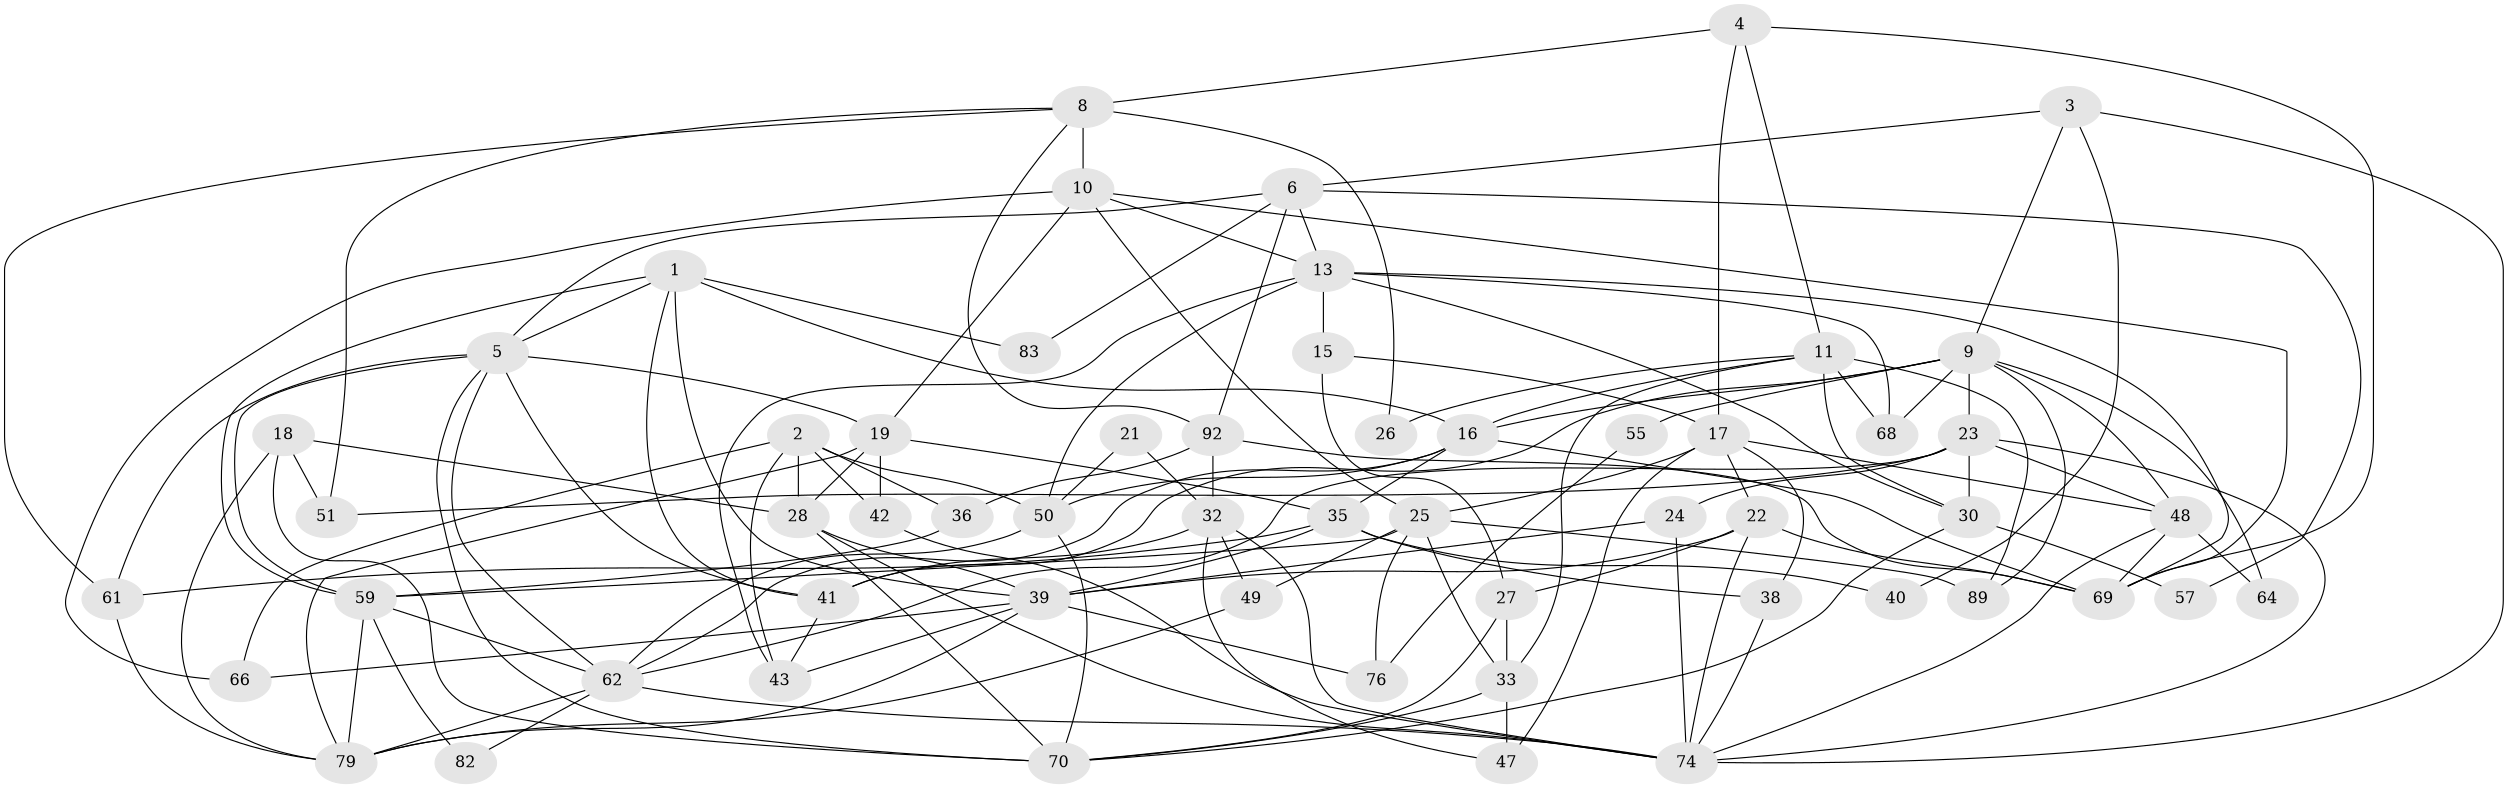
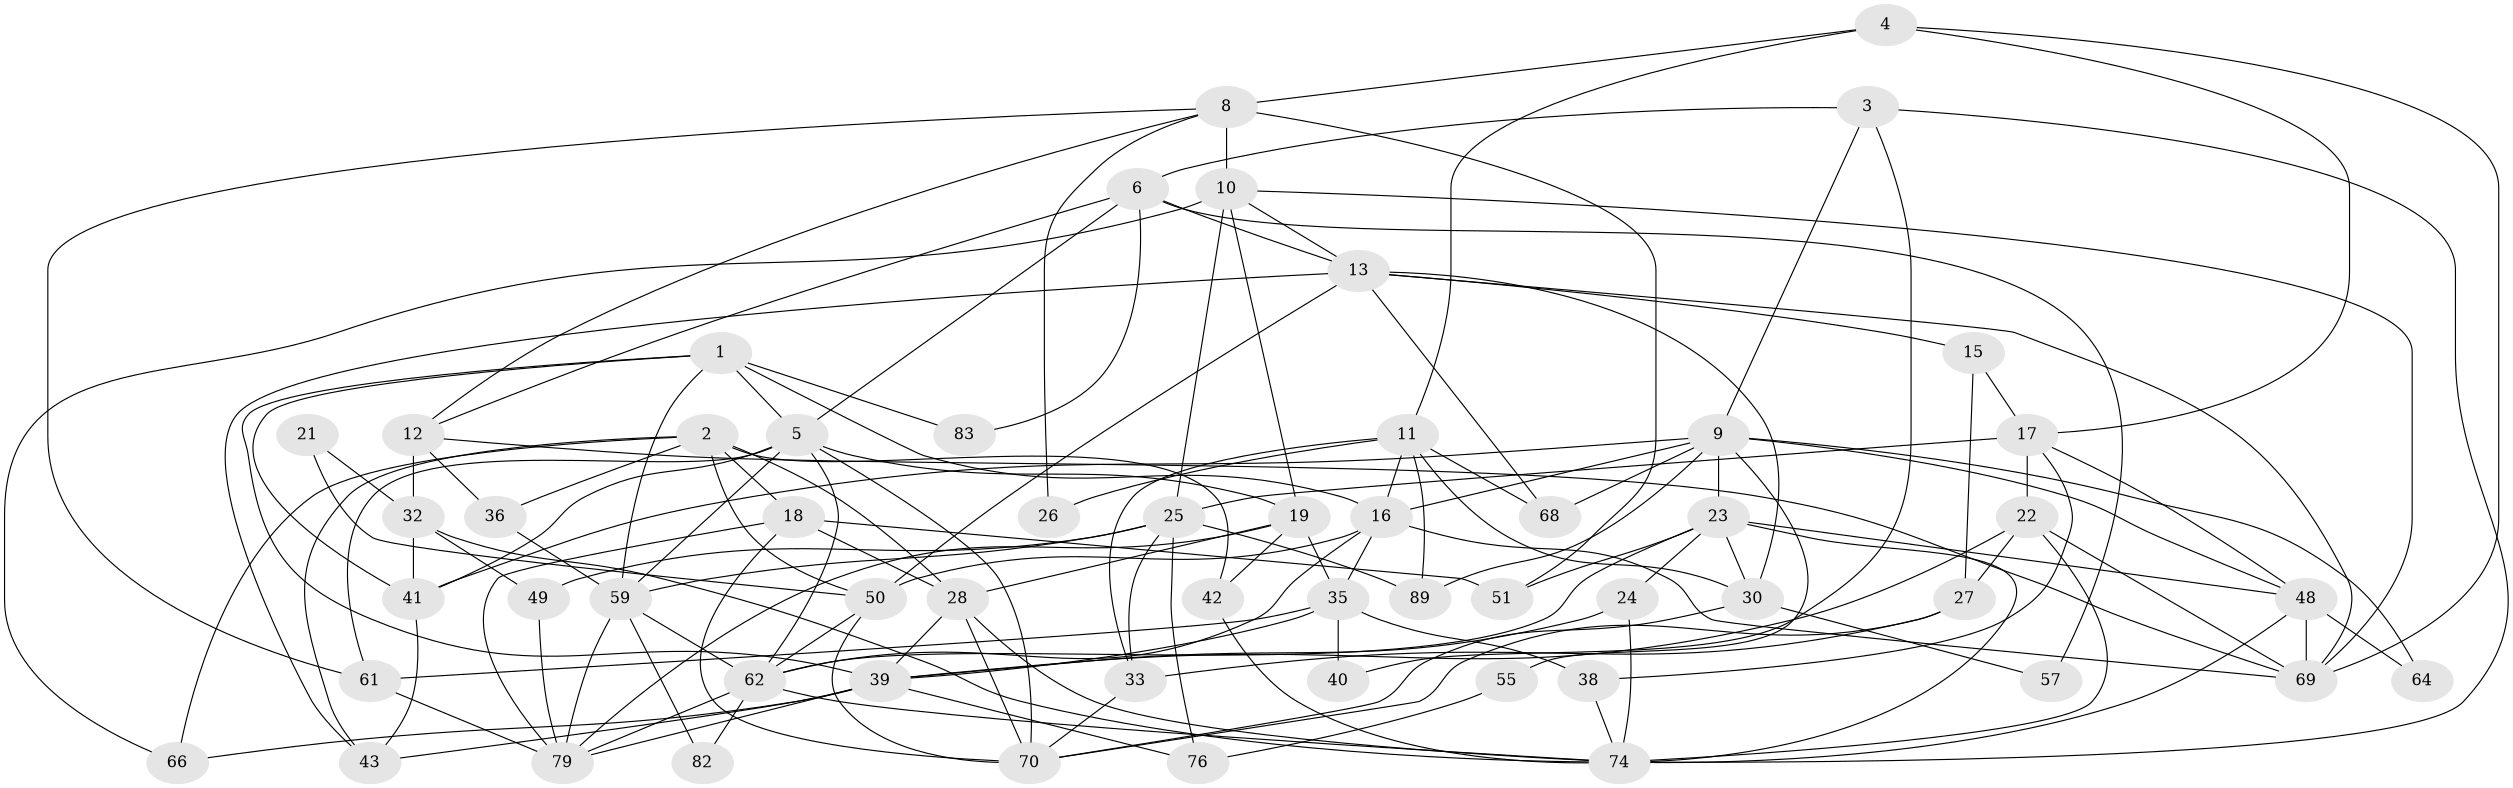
node "92": label "92" -> "12"
edge "2" -- "18": added
node "47": removed
